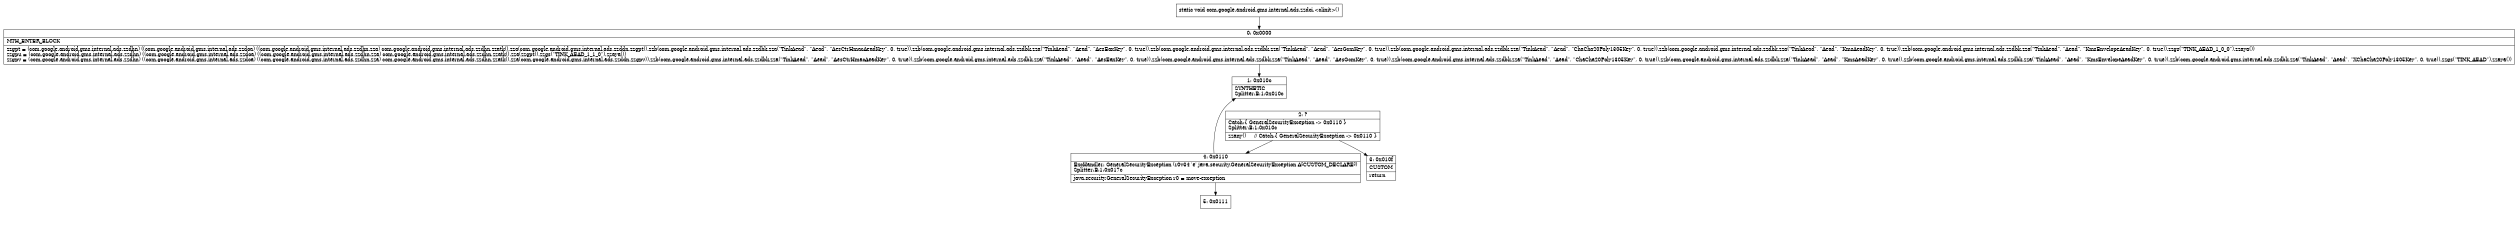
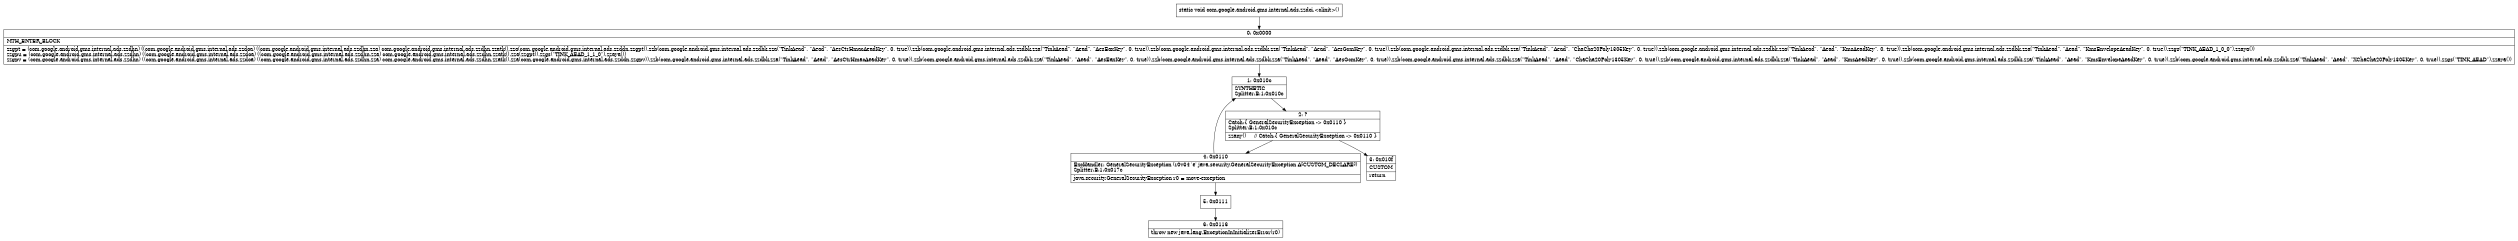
edge "1: 0x010c" -> "2: ?": added
node "6: 0x0116": added
